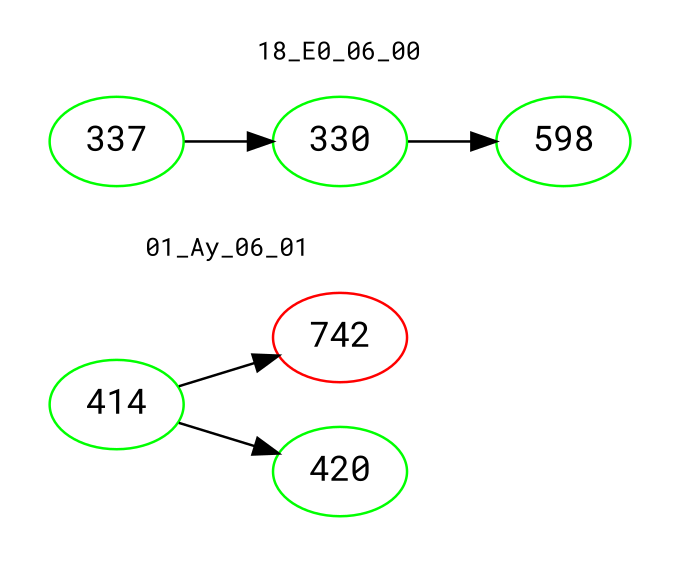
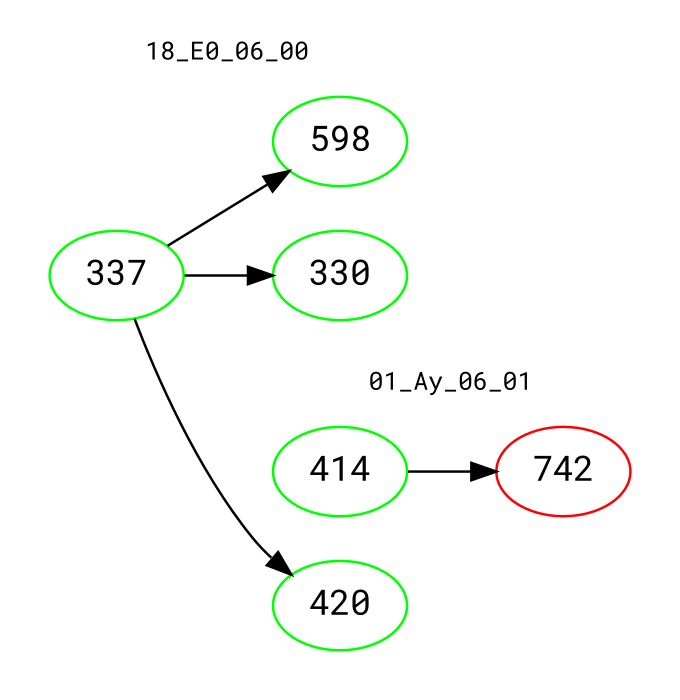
edge "330" -> "598": now "337" -> "598"
edge "414" -> "420": now "337" -> "420"
